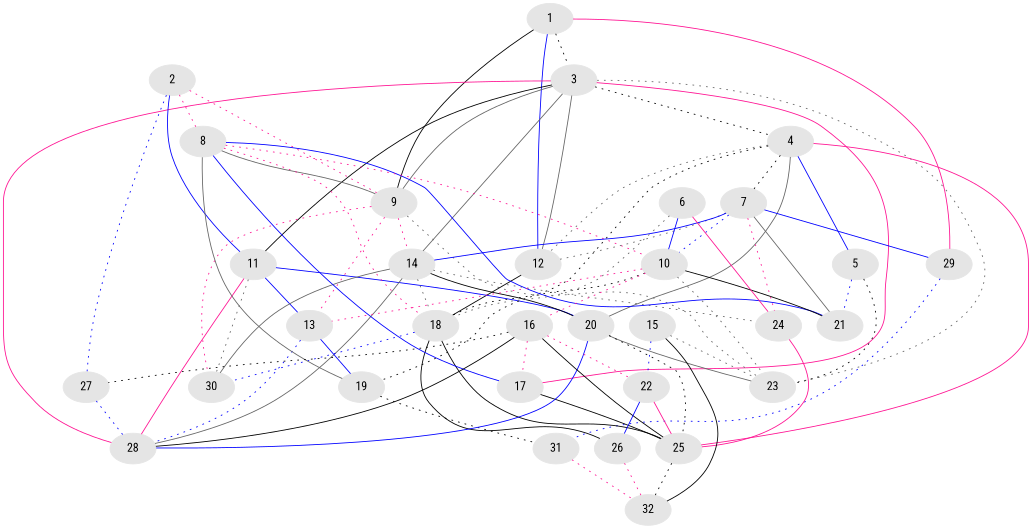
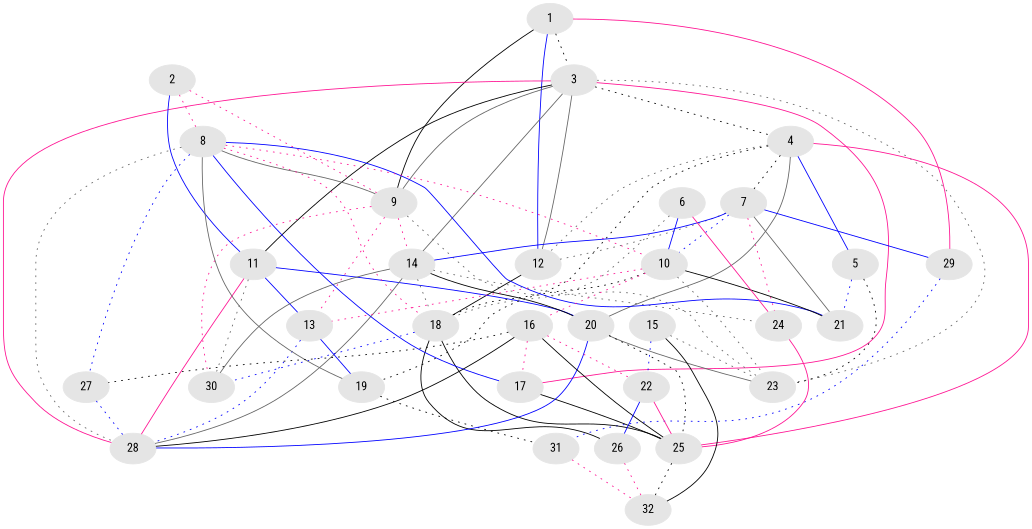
edge "2" -- "27": now "8" -- "27"
edge "8" -- "28": added
